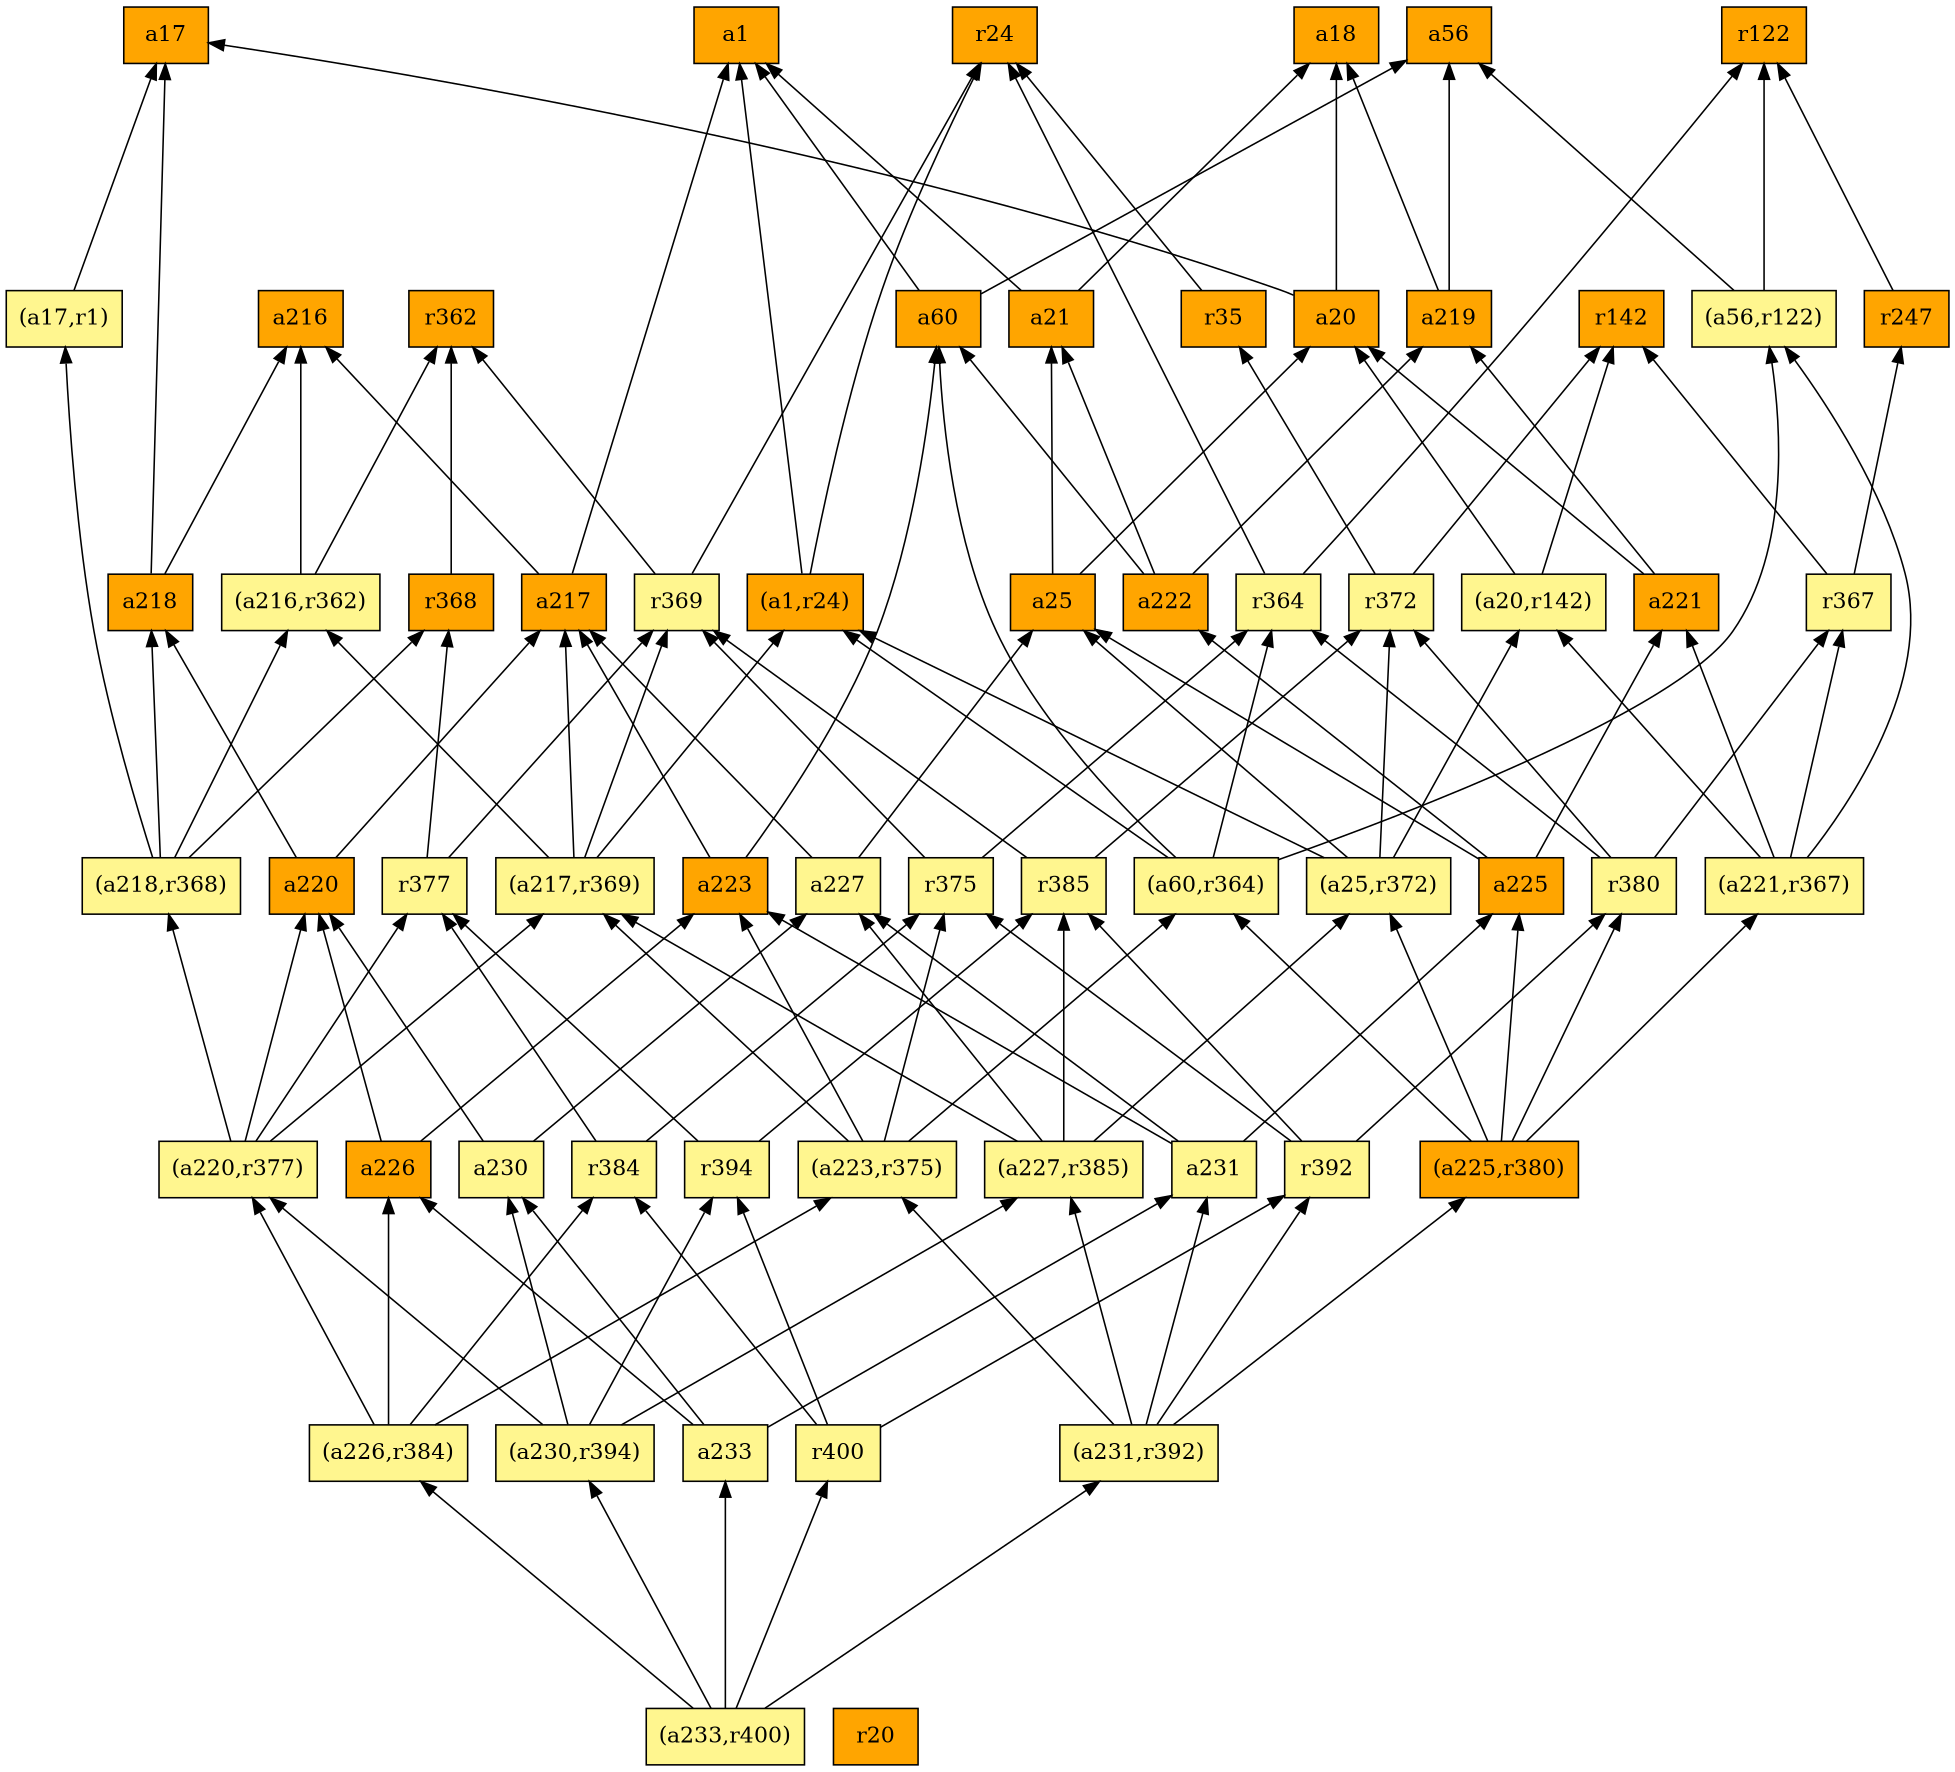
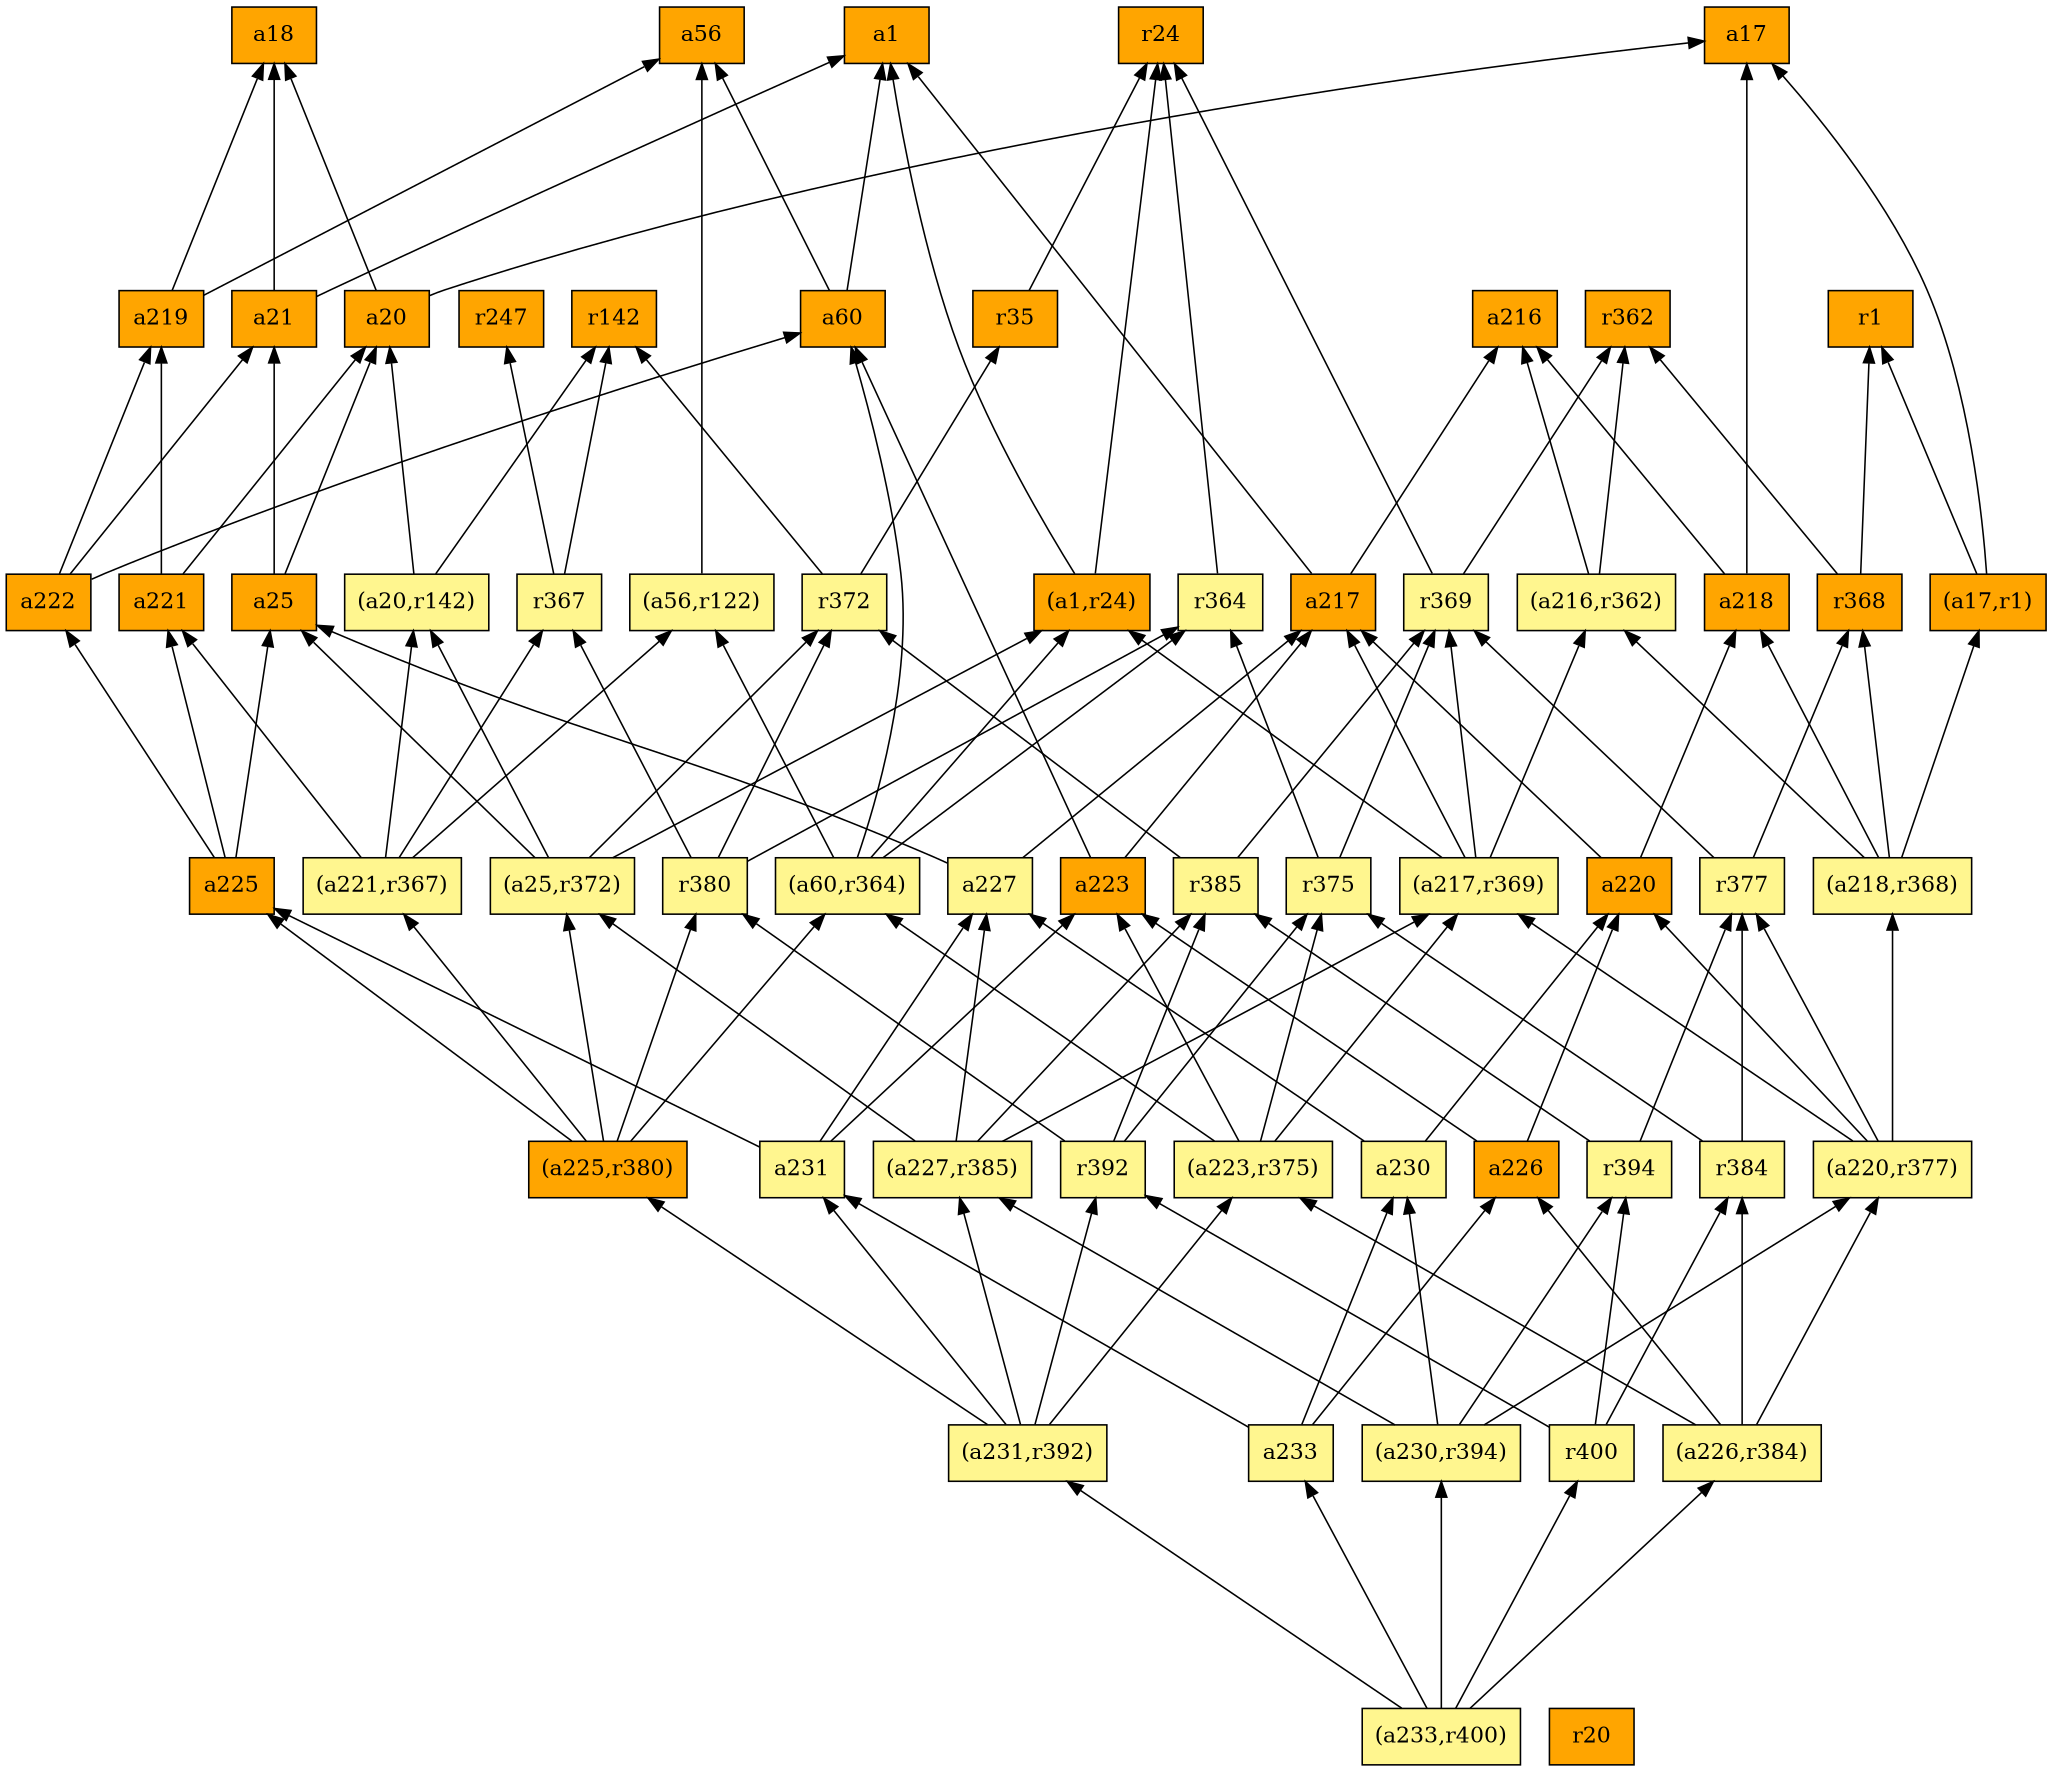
node "r122": removed
node "(a17,r1)": fillcolor khaki1 -> orange
node "r1": added
